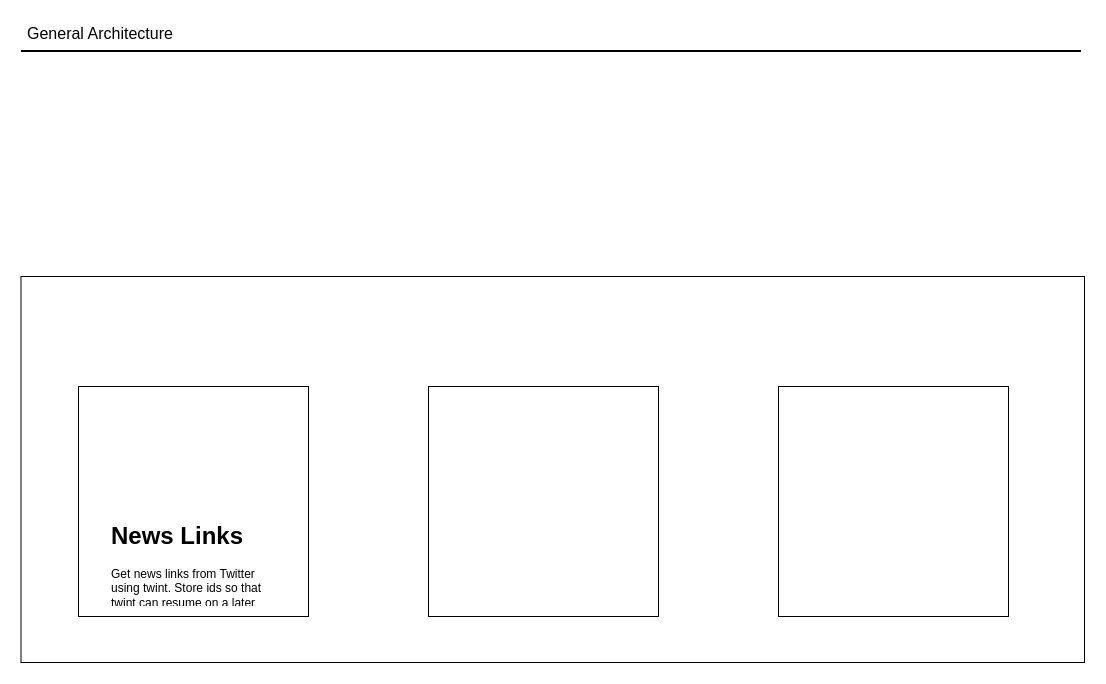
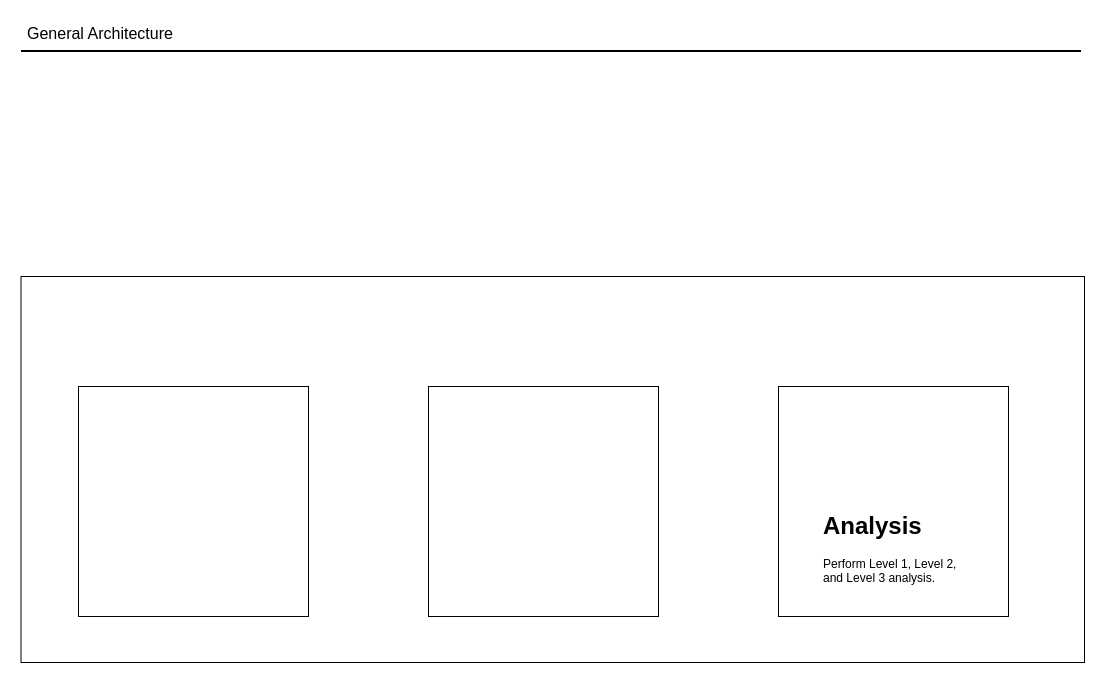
node "AnalysisPerform Level 1, Level 2, and Level 3 analysis.": added
node "News LinksGet news links from Twitter using twint. Store ids so that twint can resume on a later date.": removed
